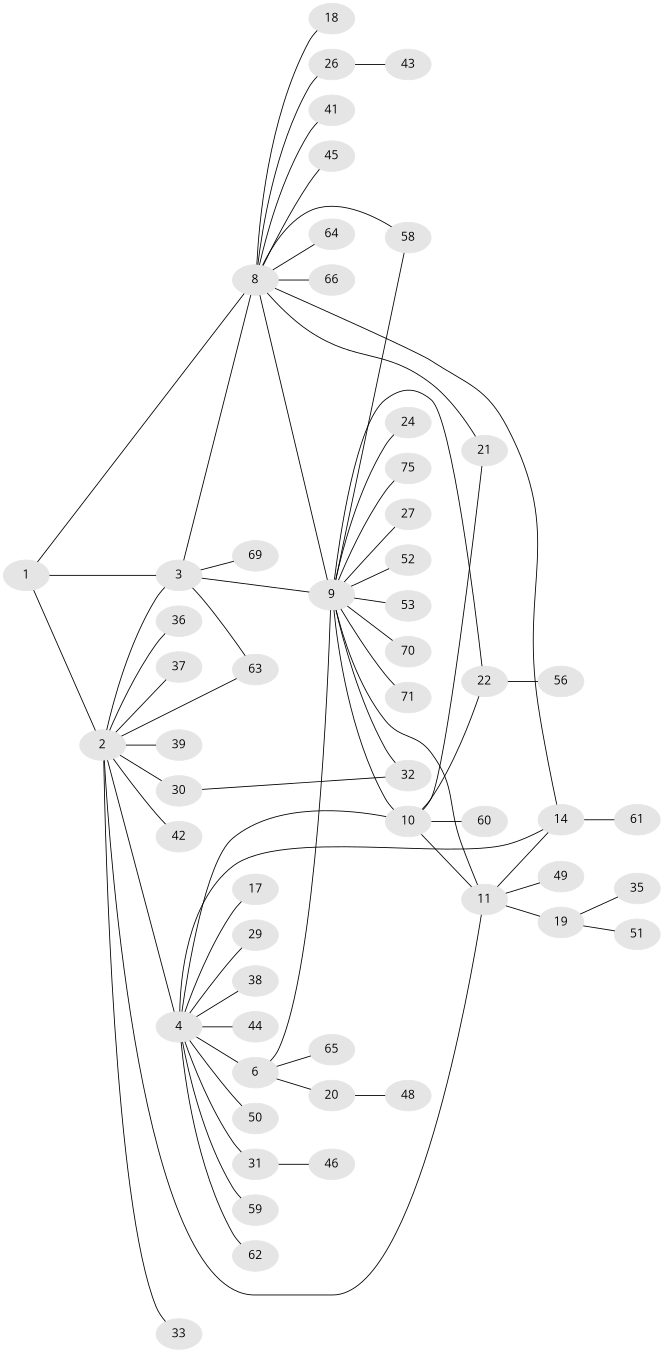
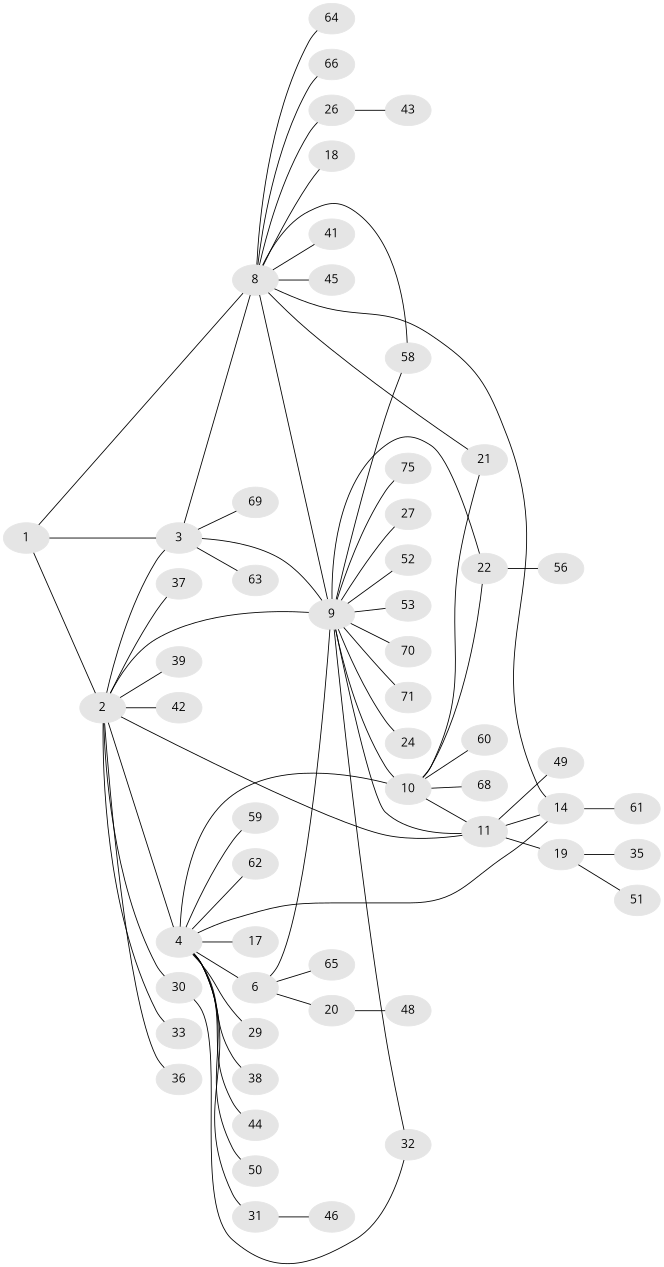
edge "63" -- "2": now "9" -- "2"
node "68": added
